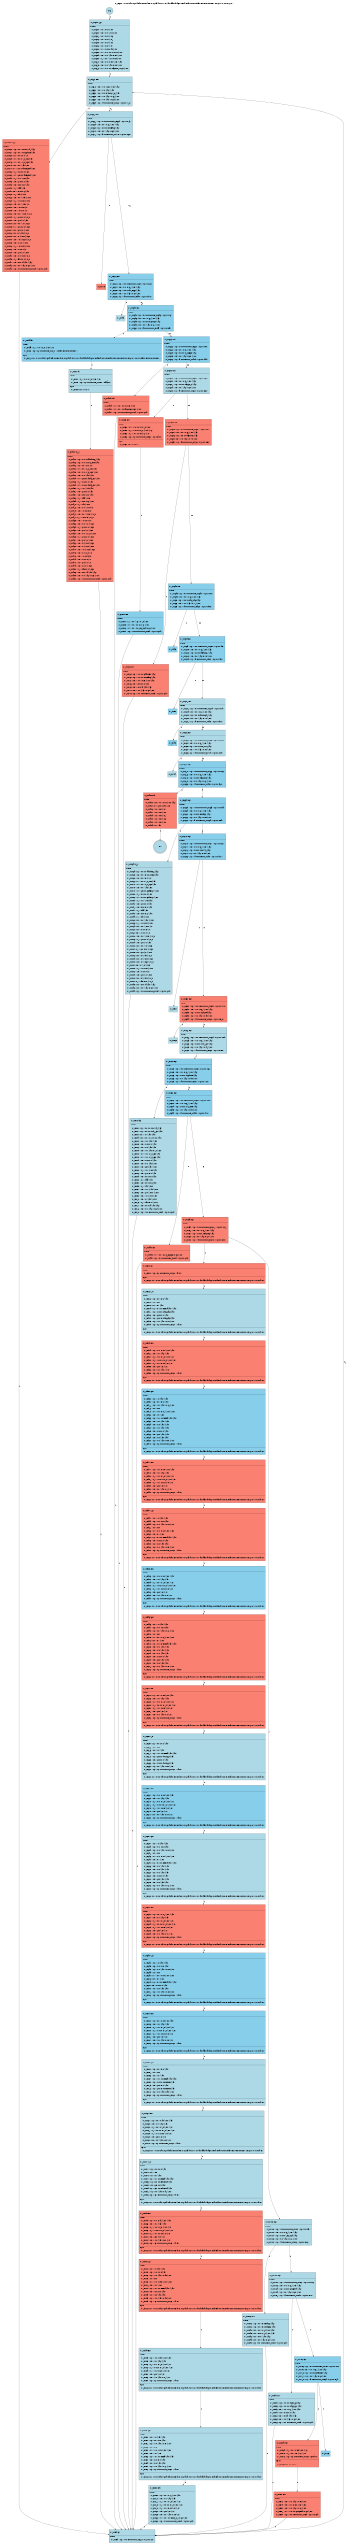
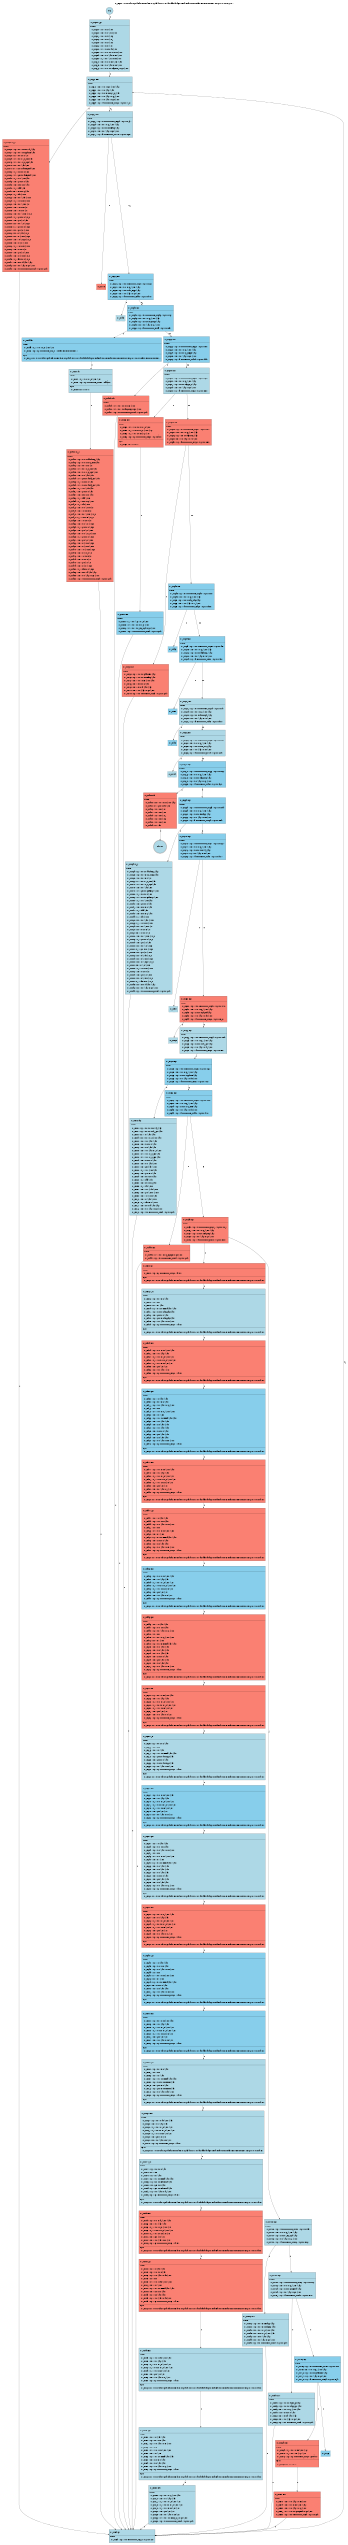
node "Exit": label "Exit" -> "Desktop"
